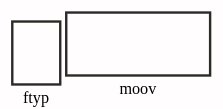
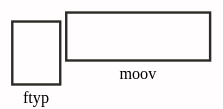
node "moov": size 144x63 -> 144x48
